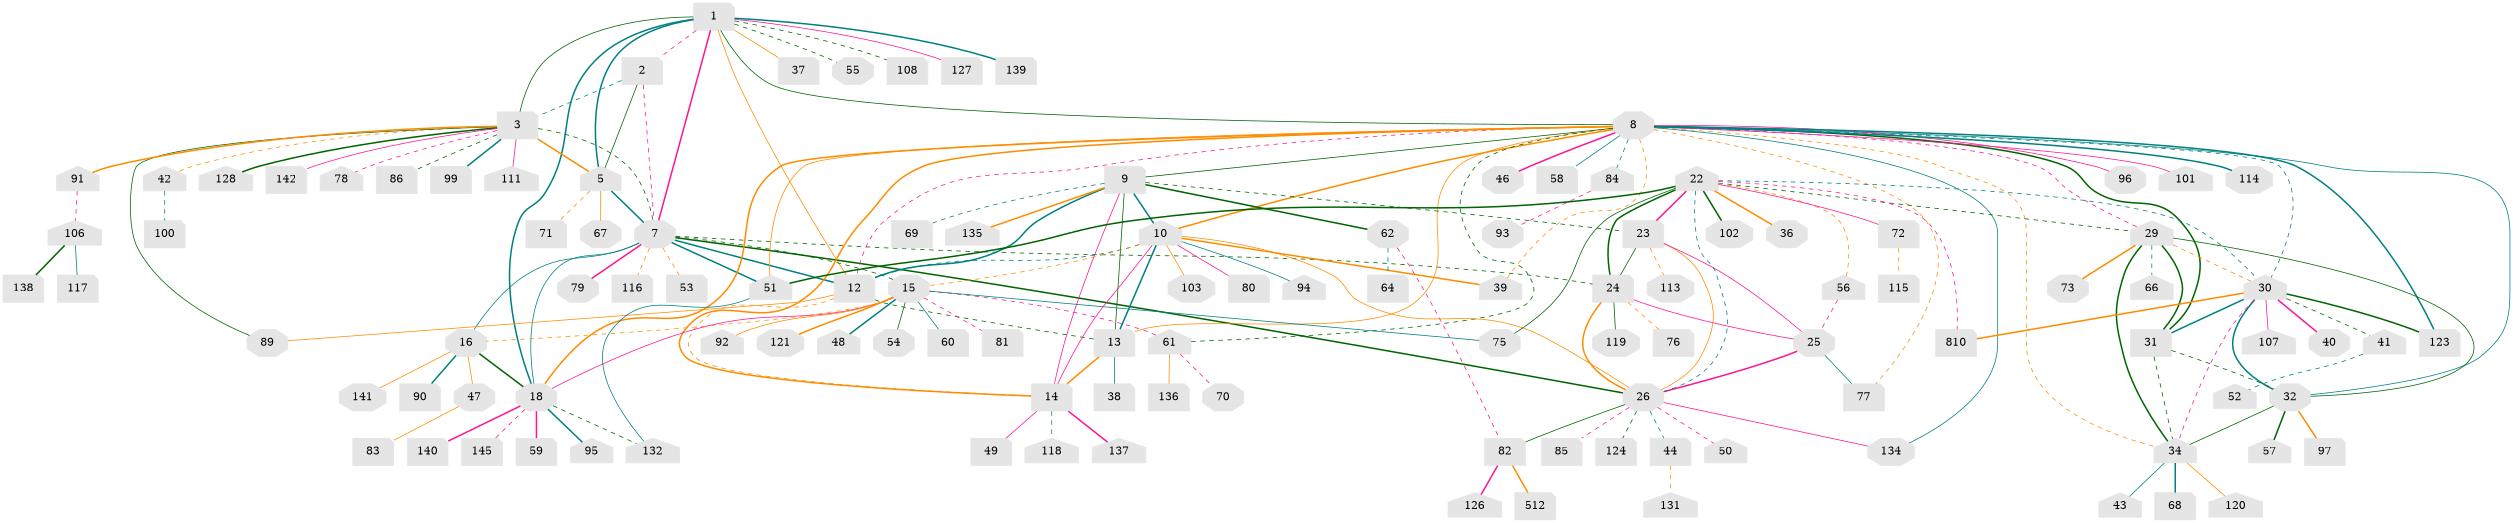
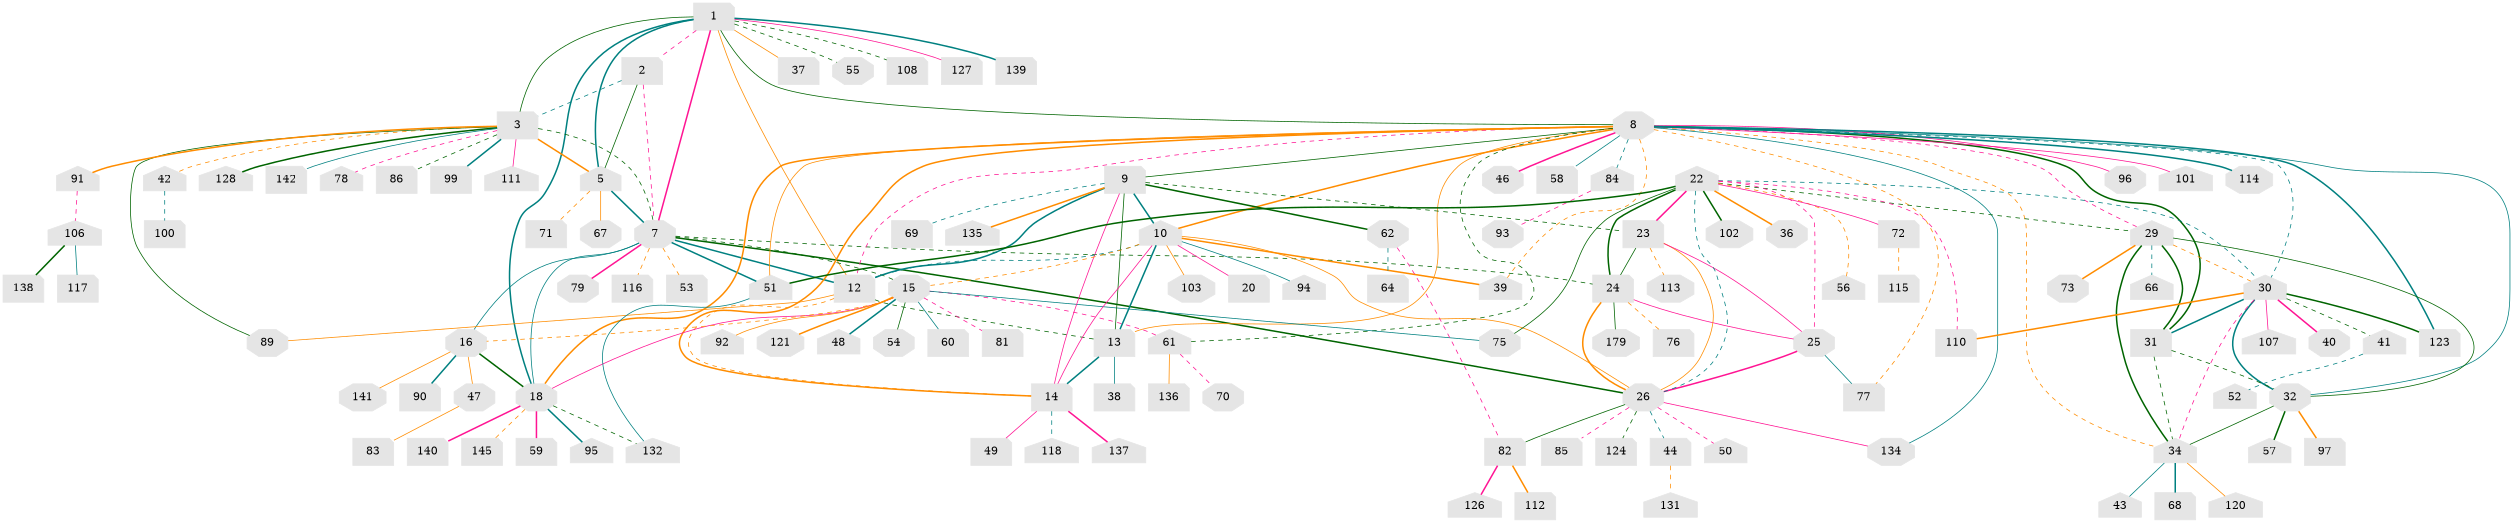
edge "3" -- "142": color deeppink -> teal
node "80": label "80" -> "20"
edge "56" -- "25": now "22" -- "25"
node "119": label "119" -> "179"
node "810": label "810" -> "110"
edge "13" -- "14": color darkorange -> teal
edge "18" -- "145": color deeppink -> darkorange
node "512": label "512" -> "112"
